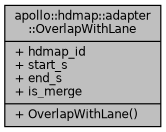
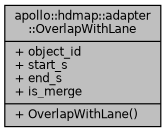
node "apollo::hdmap::adapter": text "+ hdmap_id" -> "+ object_id"
